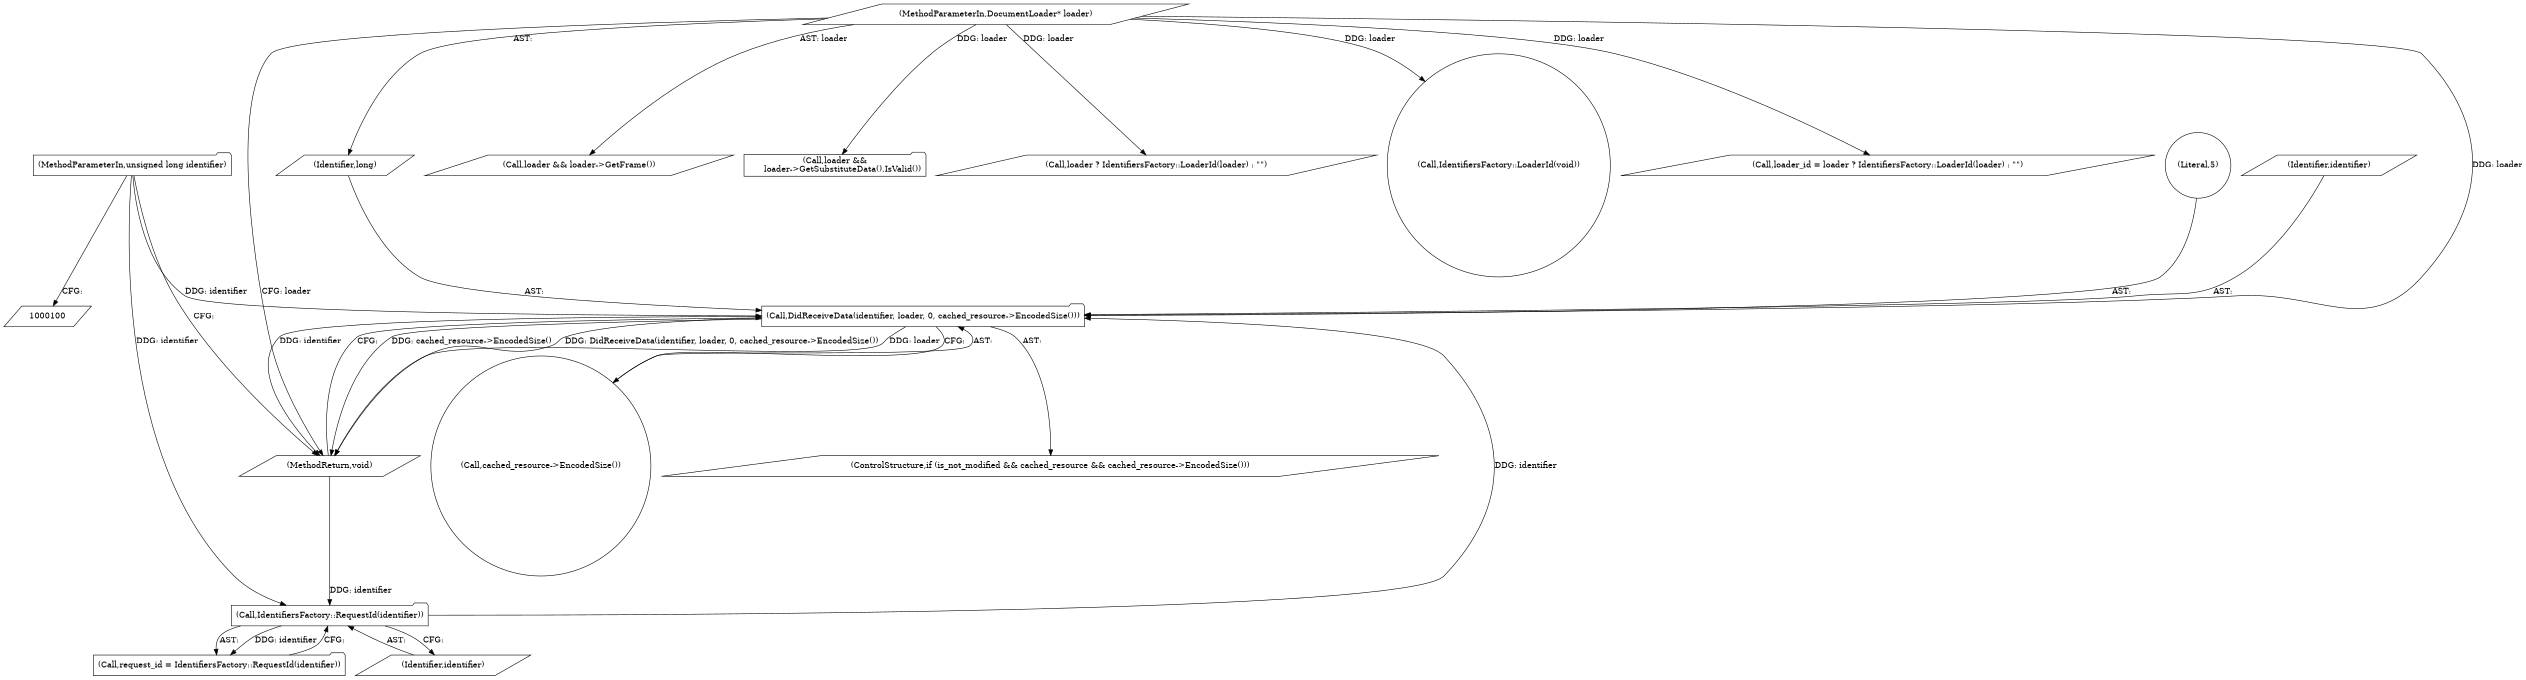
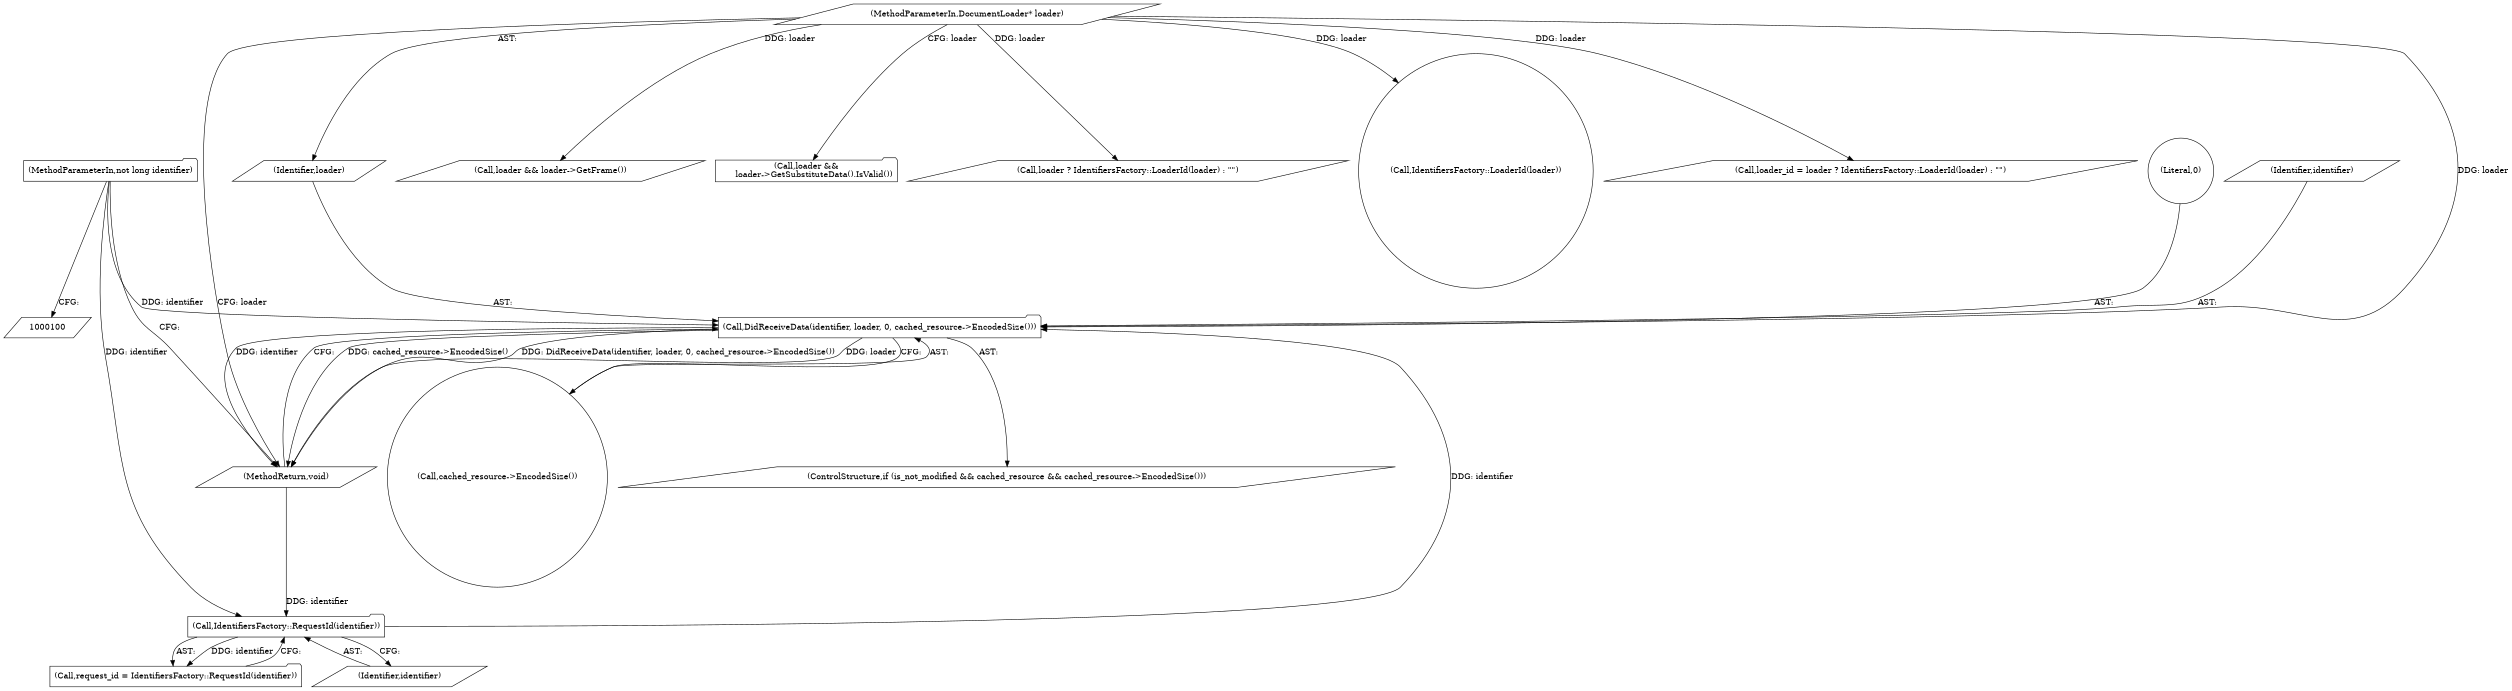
edge "(MethodParameterIn,DocumentLoader* loader)" -> "(Call,loader && loader->GetFrame())": label "AST: loader" -> "DDG: loader"
edge "(MethodParameterIn,DocumentLoader* loader)" -> "(Call,loader && loader->GetSubstituteData().IsValid())": label "DDG: loader" -> "CFG: loader"
node "(MethodParameterIn,unsigned long identifier)": label "(MethodParameterIn,unsigned long identifier)" -> "(MethodParameterIn,not long identifier)"
node "(Identifier,long)": label "(Identifier,long)" -> "(Identifier,loader)"
node "(Call,IdentifiersFactory::LoaderId(void))": label "(Call,IdentifiersFactory::LoaderId(void))" -> "(Call,IdentifiersFactory::LoaderId(loader))"
node "(Literal,5)": label "(Literal,5)" -> "(Literal,0)"
